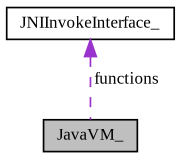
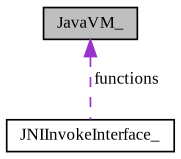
edge "JavaVM_" -> "JNIInvokeInterface_": reversed
